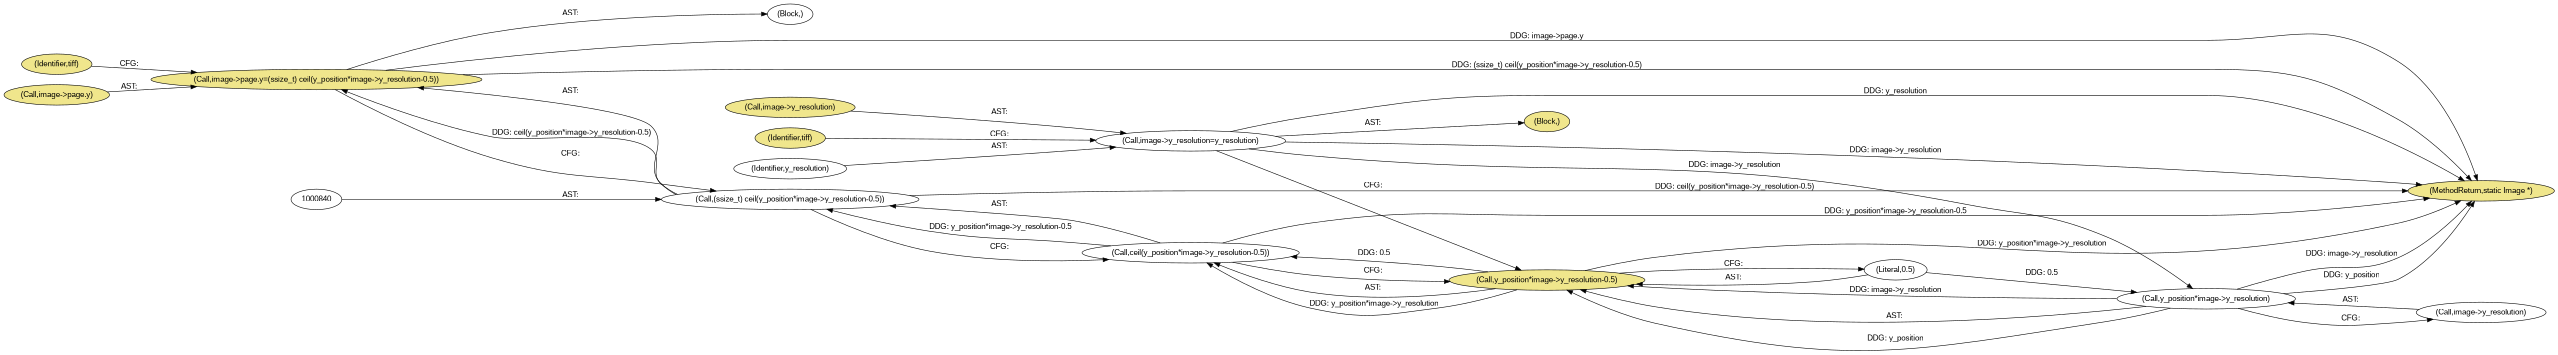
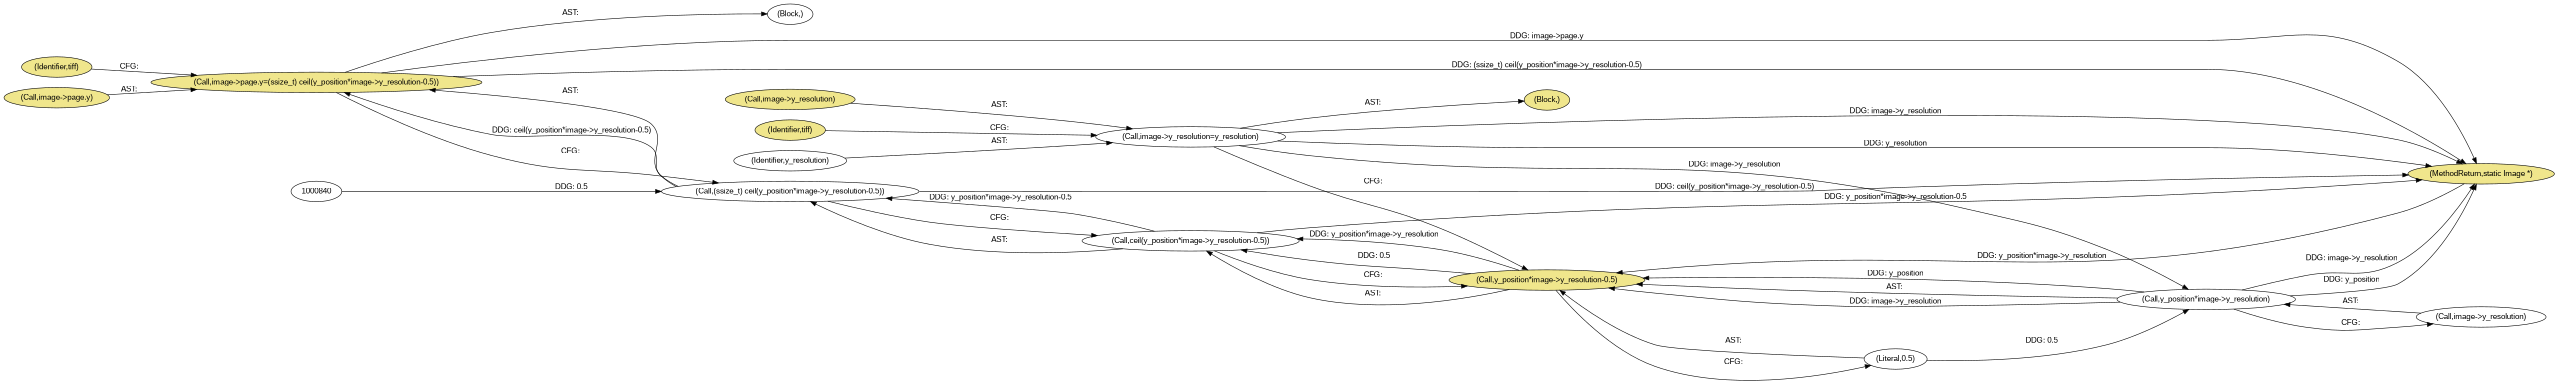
edge "1000840" -> "(Call,(ssize_t) ceil(y_position*image->y_resolution-0.5))": label "AST: " -> "DDG: 0.5"
edge "(Call,y_position*image->y_resolution-0.5)" -> "(MethodReturn,static Image *)": reversed
